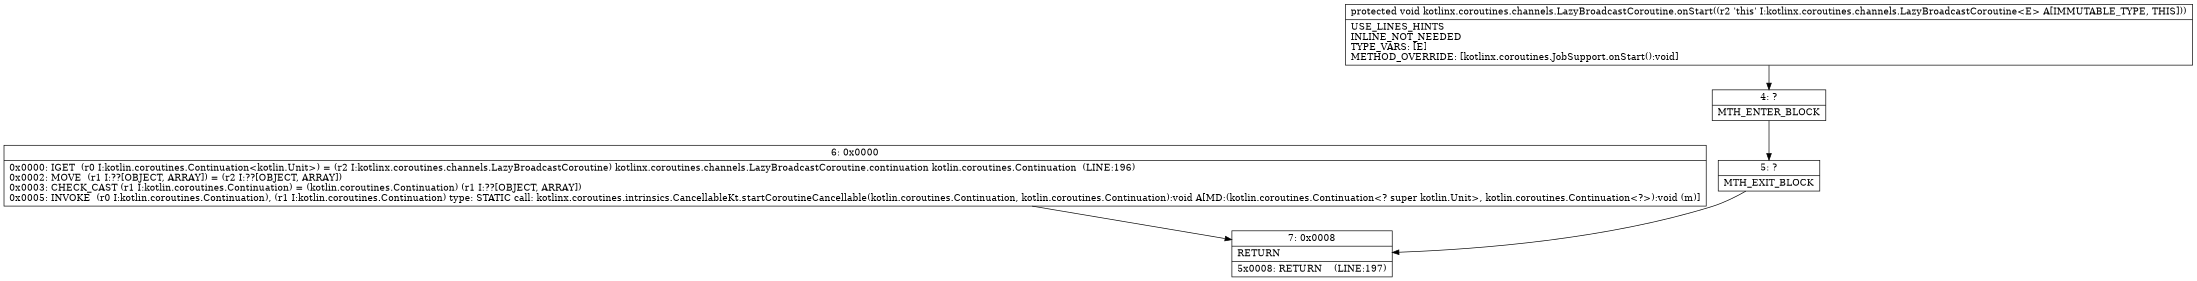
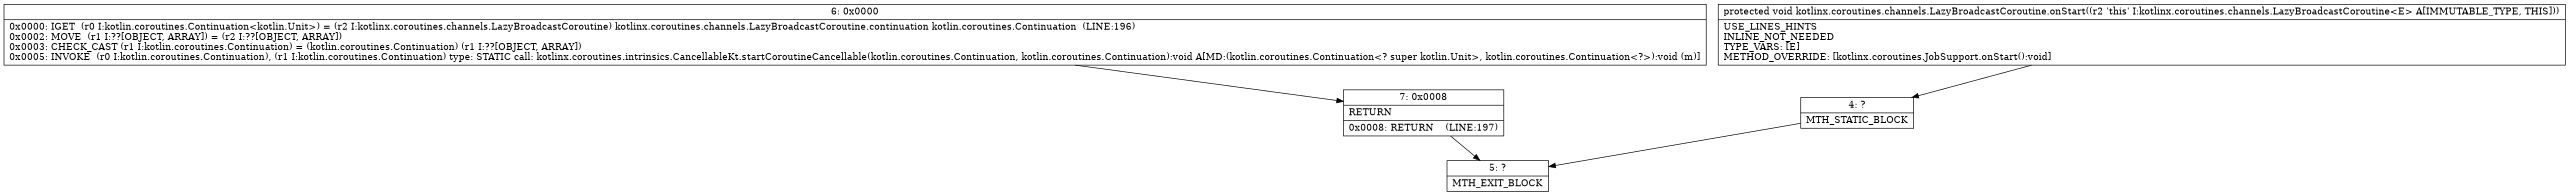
node "4: ?": text "MTH_ENTER_BLOCK" -> "MTH_STATIC_BLOCK"
edge "5: ?" -> "7: 0x0008": reversed
node "7: 0x0008": text "5x0008: RETURN    (LINE:197)" -> "0x0008: RETURN    (LINE:197)"
